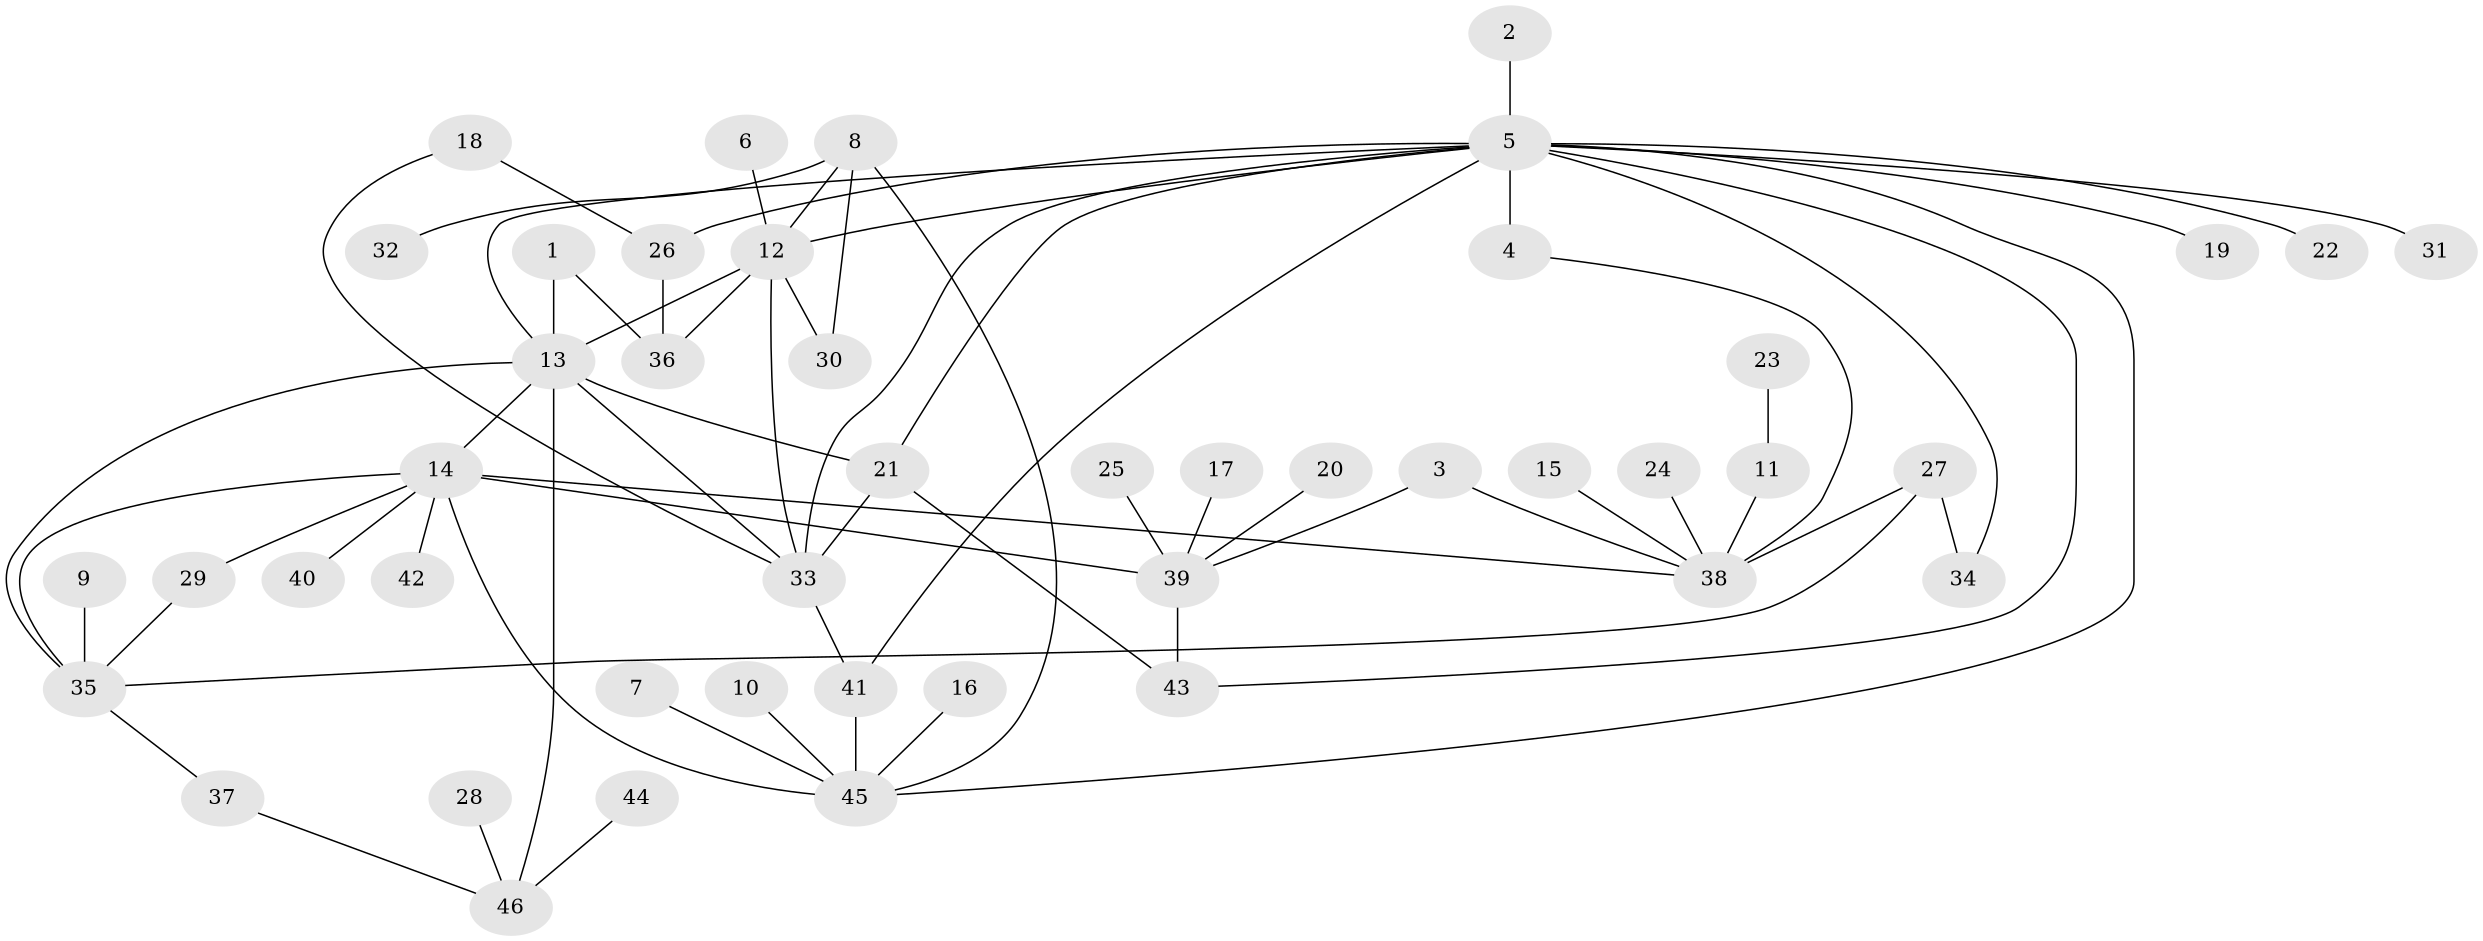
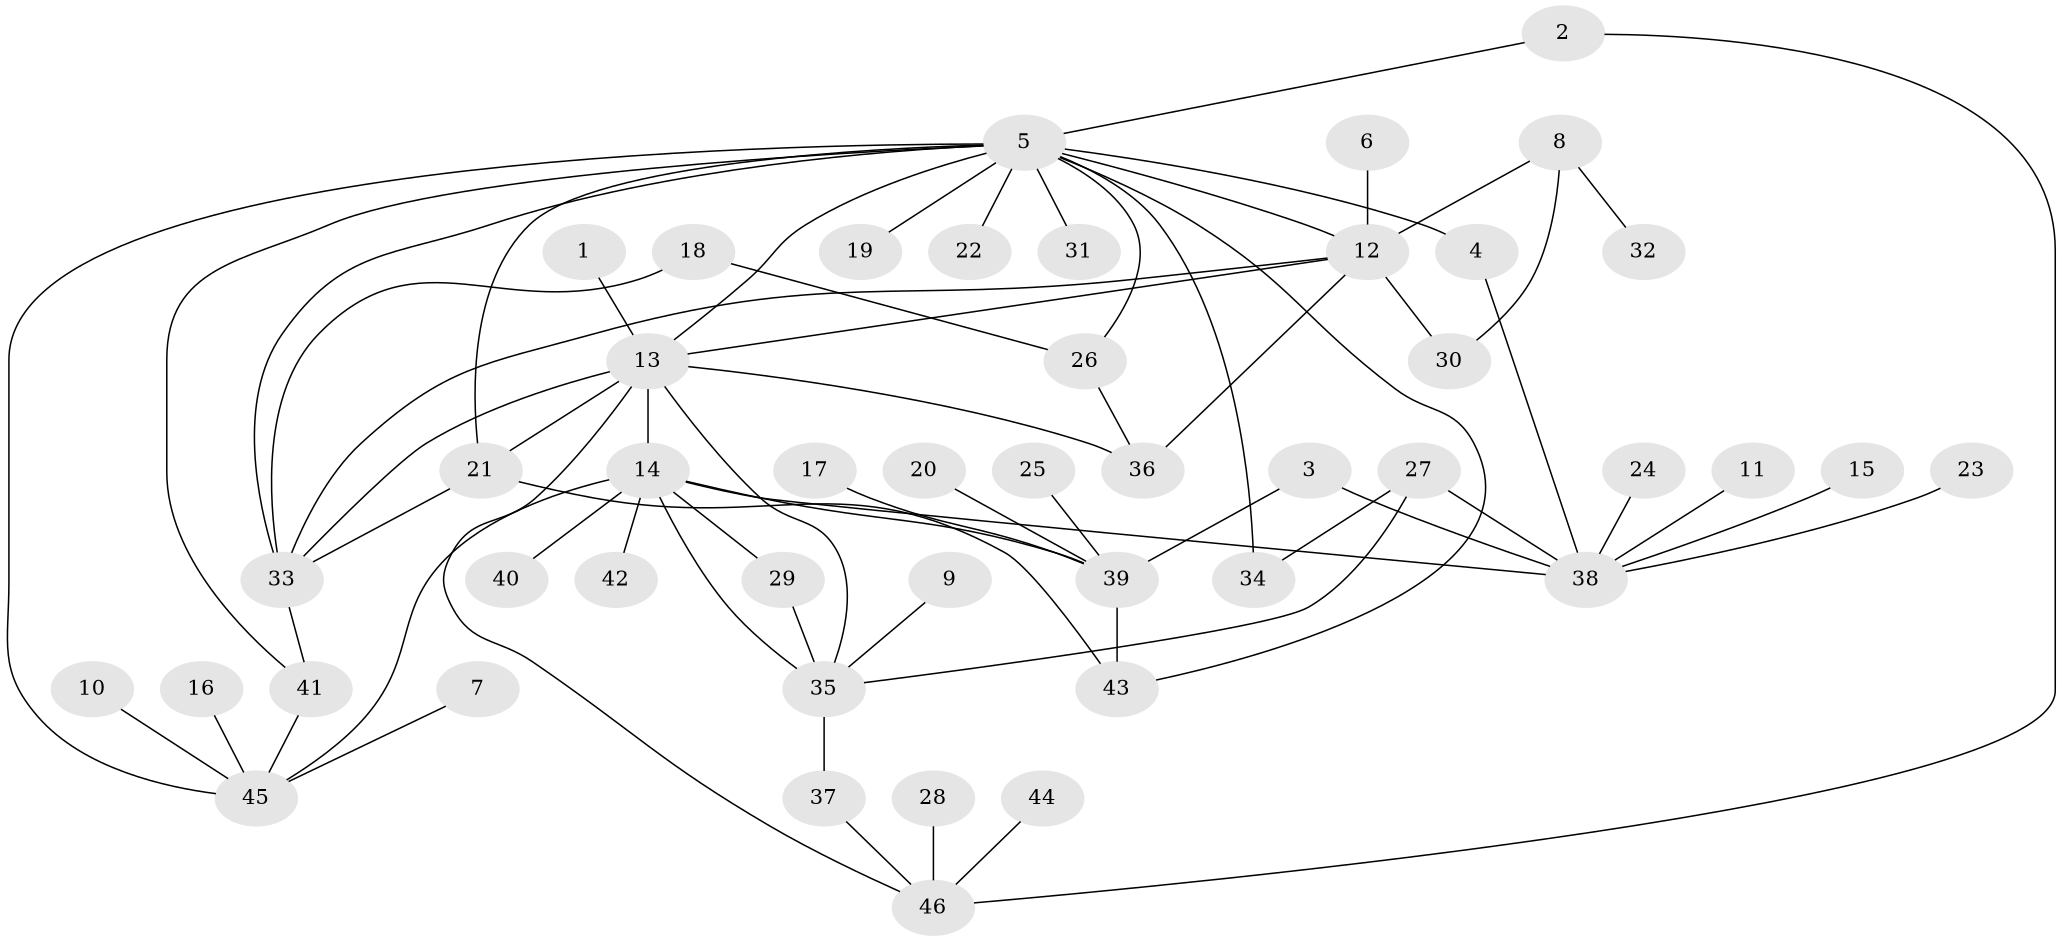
edge "1" -- "36": now "13" -- "36"
edge "23" -- "11": now "23" -- "38"
edge "8" -- "45": removed
edge "2" -- "46": added
